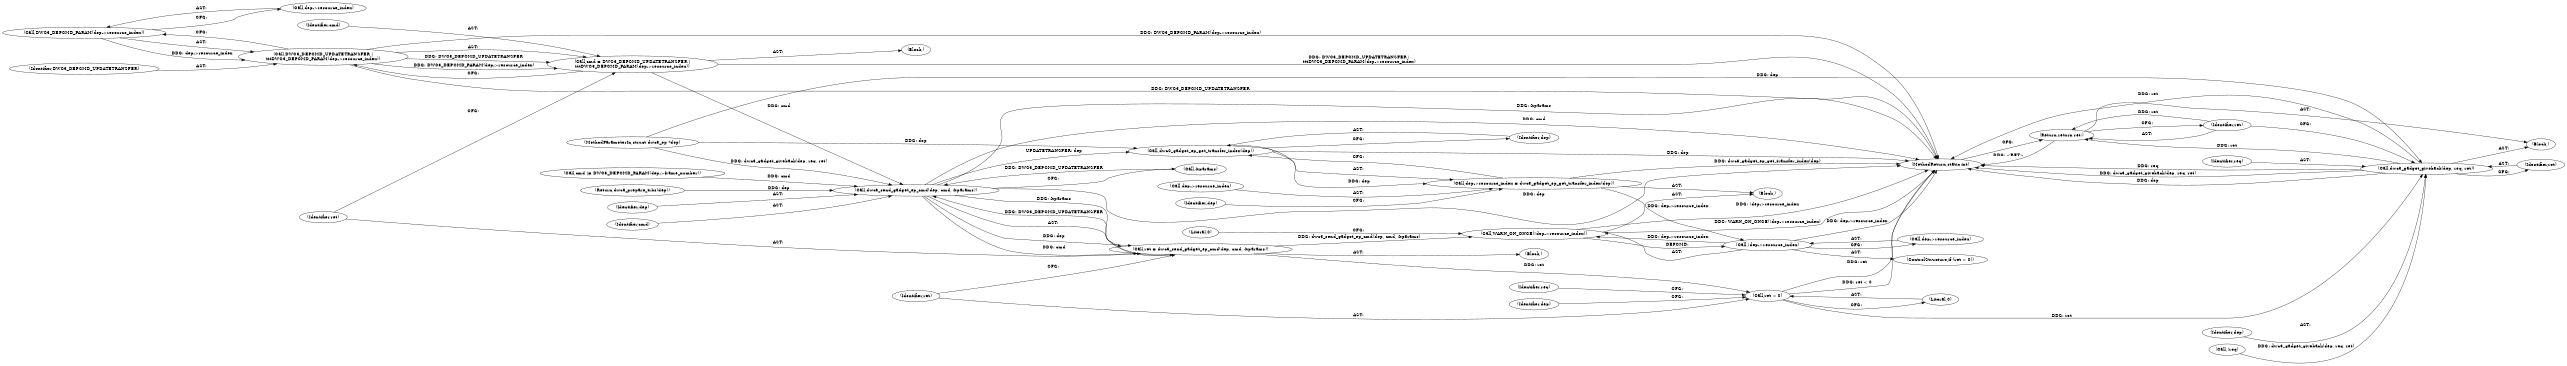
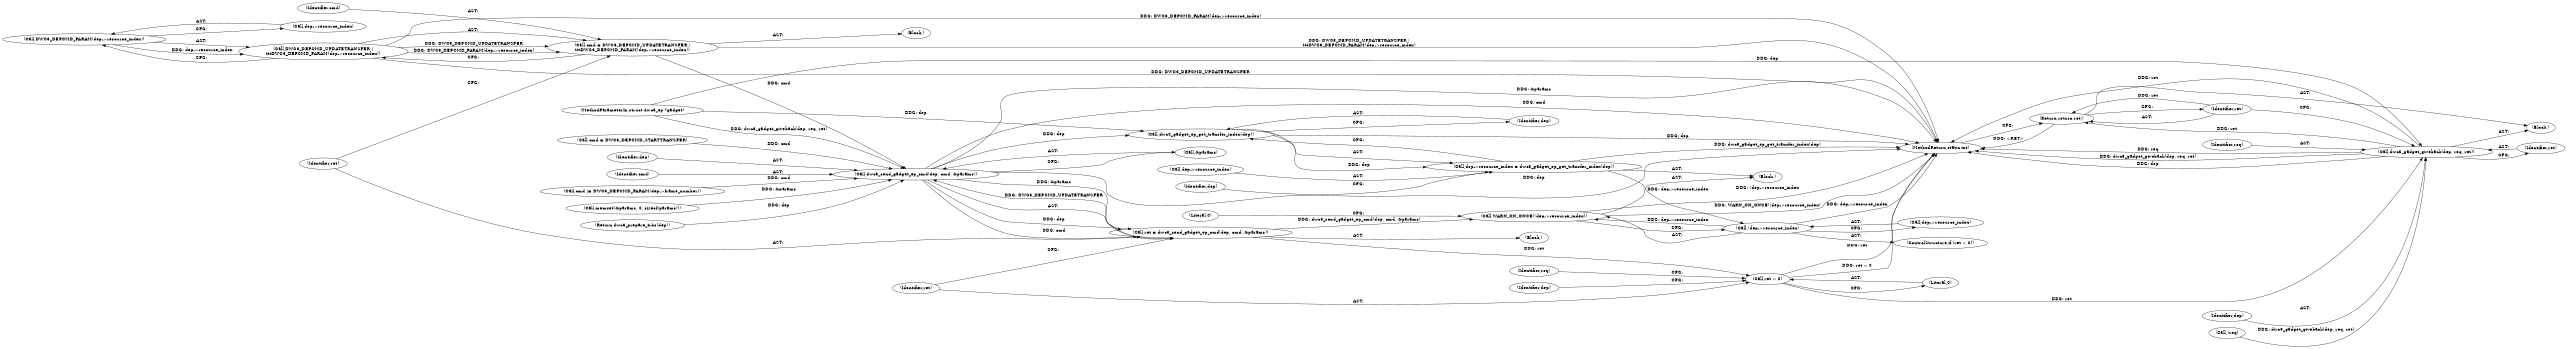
node "(Identifier,DWC3_DEPCMD_UPDATETRANSFER)": removed
node "(Call,cmd = DWC3_DEPCMD_STARTTRANSFER)": added
node "(MethodParameterIn,struct dwc3_ep *dep)": label "(MethodParameterIn,struct dwc3_ep *dep)" -> "(MethodParameterIn,struct dwc3_ep *gadget)"
edge "(Call,dwc3_send_gadget_ep_cmd(dep, cmd, &params))" -> "(Call,dwc0_gadget_ep_get_transfer_index(dep))": label "UPDATETRANSFER: dep" -> "DDG: dep"
edge "(Call,&params)" -> "(Call,dwc3_send_gadget_ep_cmd(dep, cmd, &params))": label "DDG: DWC3_DEPCMD_UPDATETRANSFER" -> "AST: "
node "(Call,memset(&params, 0, sizeof(params)))": added
edge "(Call,WARN_ON_ONCE(!dep->resource_index))" -> "(Call,!dep->resource_index)": label "DEPCMD: " -> "CFG: "
